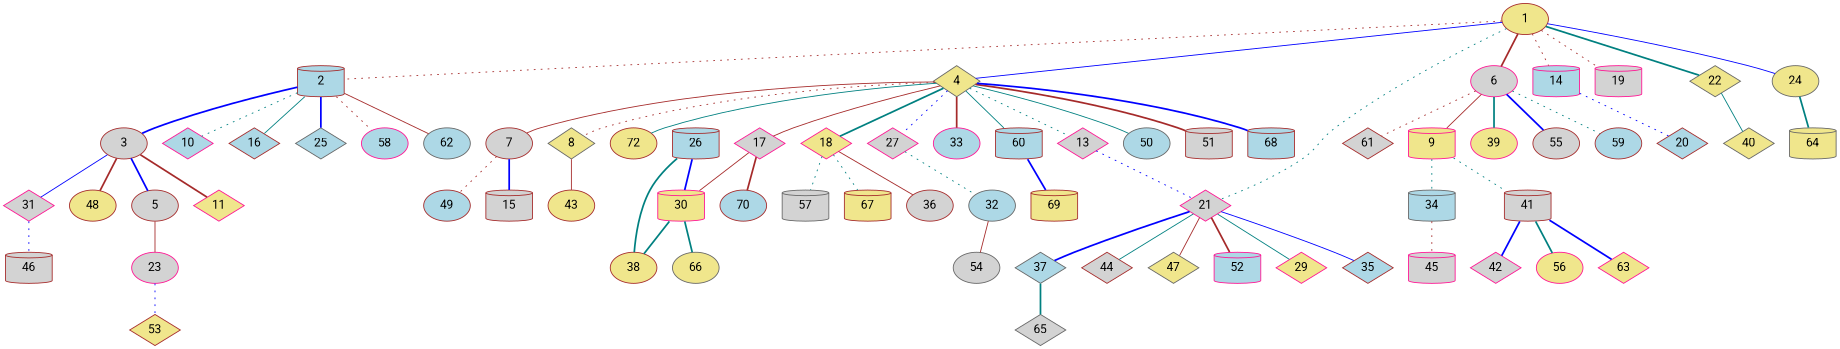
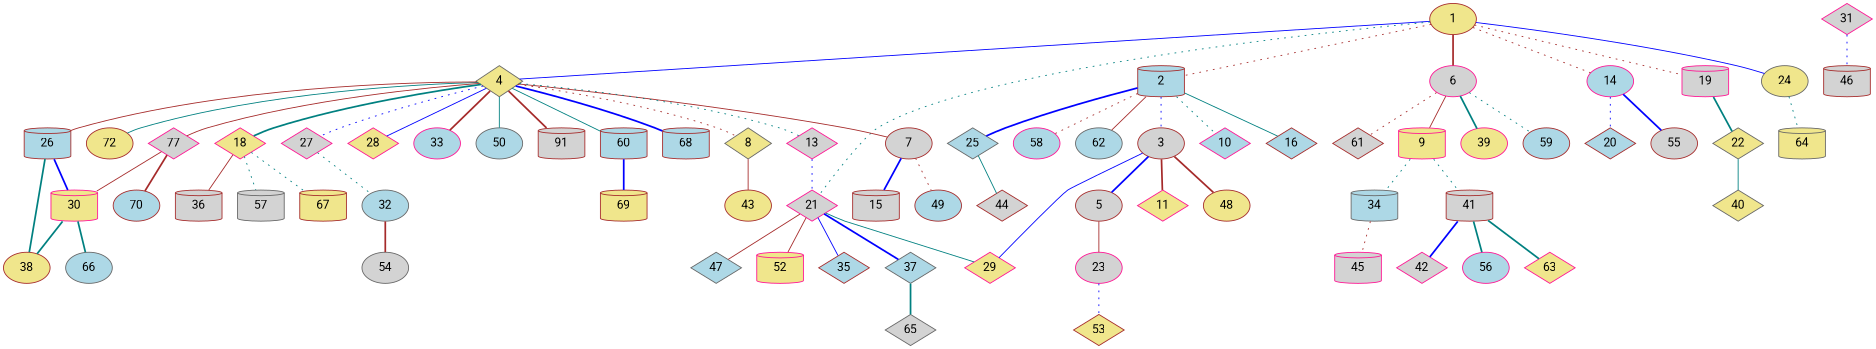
edge "1" -- "22": now "19" -- "22"
node "14": shape cylinder -> ellipse
edge "4" -- "26": added
edge "2" -- "3": style bold -> dotted
edge "6" -- "55": now "14" -- "55"
edge "24" -- "64": style bold -> dotted
node "28": added
node "17": label "17" -> "77"
node "51": label "51" -> "91"
edge "3" -- "31": now "3" -- "29"
node "36": shape ellipse -> cylinder
edge "21" -- "52": style bold -> solid
edge "32" -- "54": style solid -> bold
edge "21" -- "44": now "25" -- "44"
edge "41" -- "63": color blue -> teal
node "66": fillcolor khaki -> lightblue
node "47": fillcolor khaki -> lightblue
node "52": fillcolor lightblue -> khaki
node "56": fillcolor khaki -> lightblue
